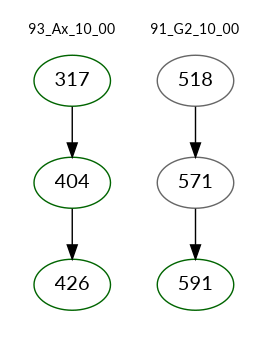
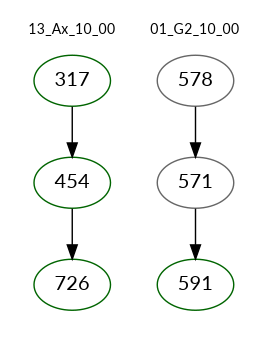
cluster "93_Ax_10_00": label "93_Ax_10_00" -> "13_Ax_10_00"
cluster "91_G2_10_00": label "91_G2_10_00" -> "01_G2_10_00"
node "518": label "518" -> "578"
node "404": label "404" -> "454"
node "426": label "426" -> "726"
